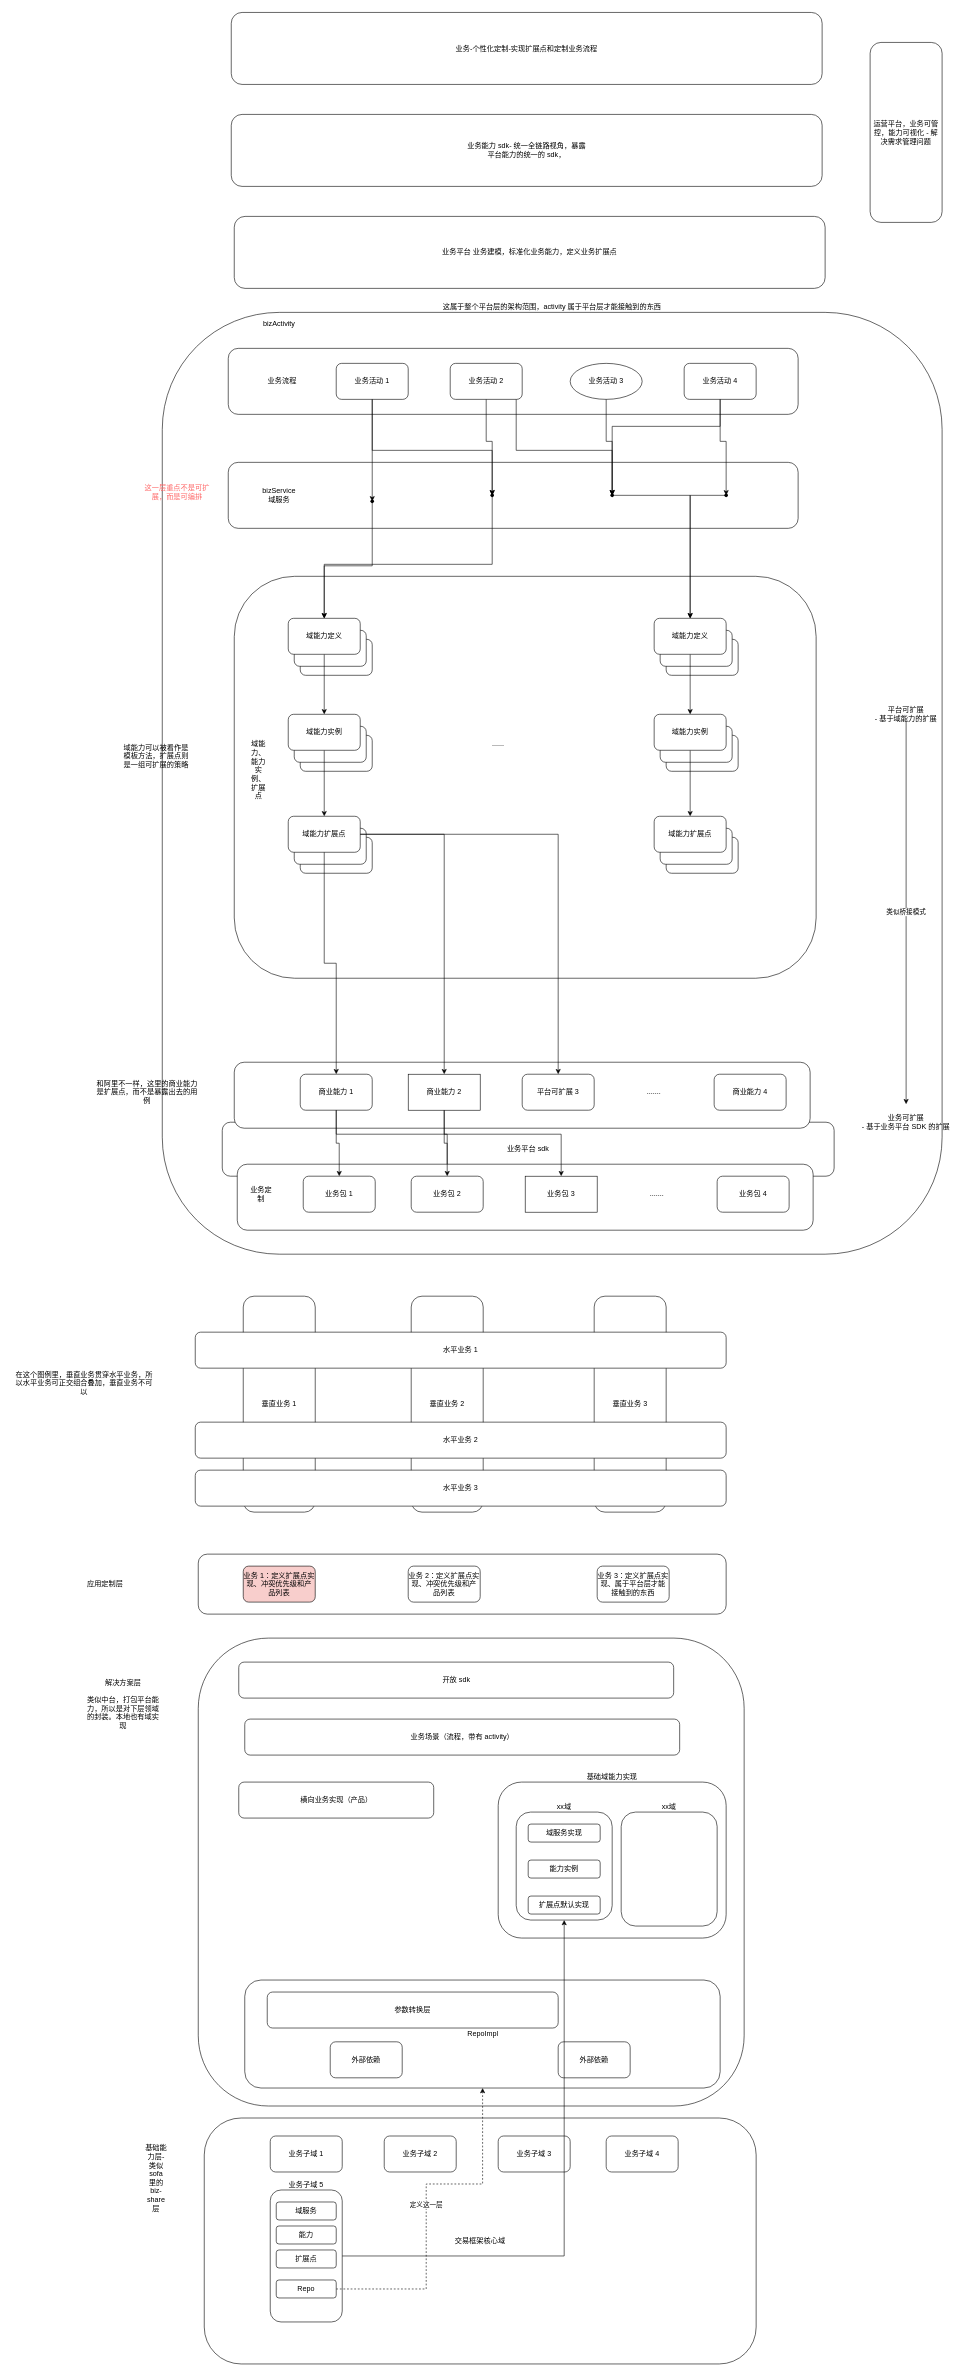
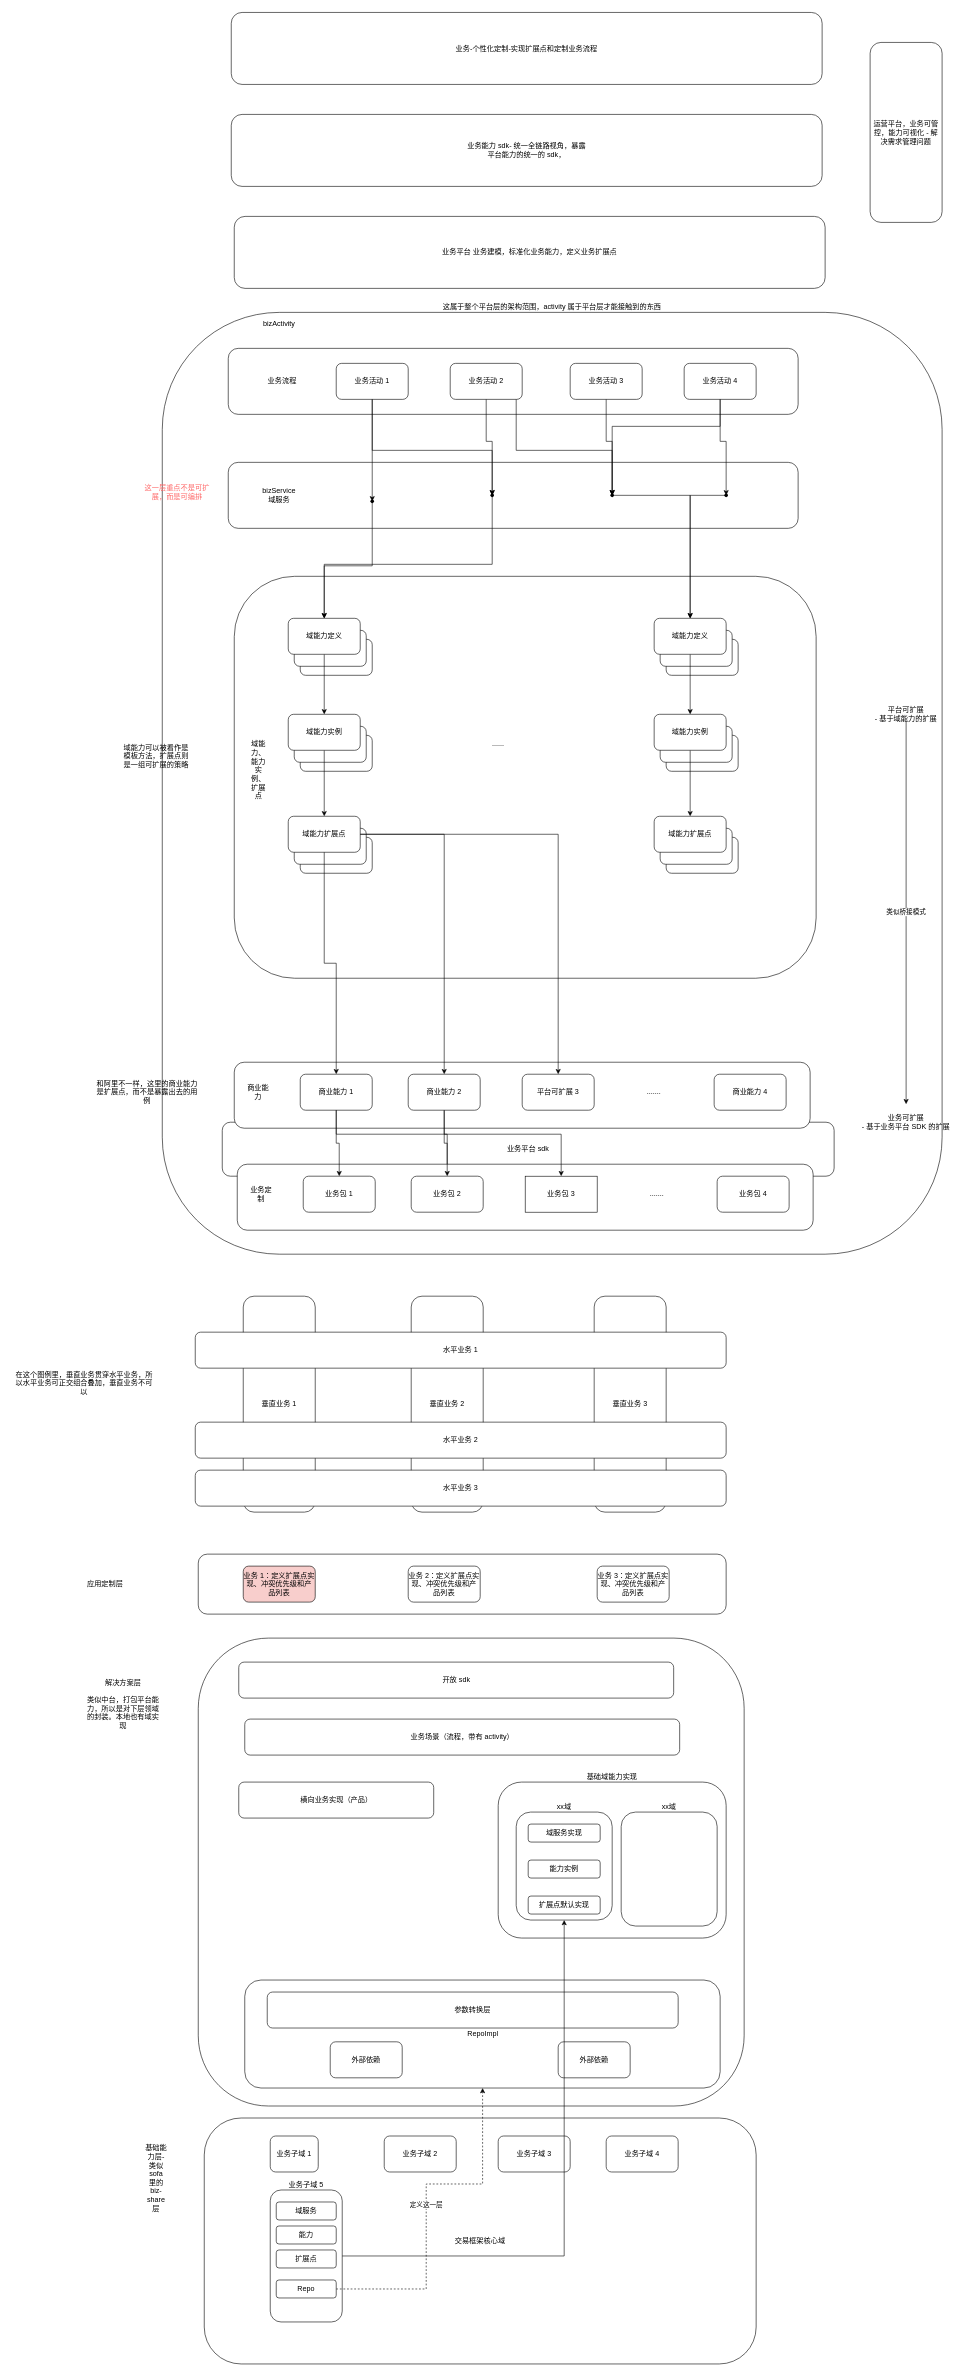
node "业务活动 3": shape ellipse -> rounded rectangle
node "商业能力": added
node "商业能力 2": shape rectangle -> rounded rectangle
node "业务 3：定义扩展点实现、属于平台层才能接触到的东西": label "业务 3：定义扩展点实现、属于平台层才能接触到的东西" -> "业务 3：定义扩展点实现、冲突优先级和产品列表"
node "参数转换层": size 291x36 -> 411x36
node "业务子域 1": size 72x36 -> 48x36
